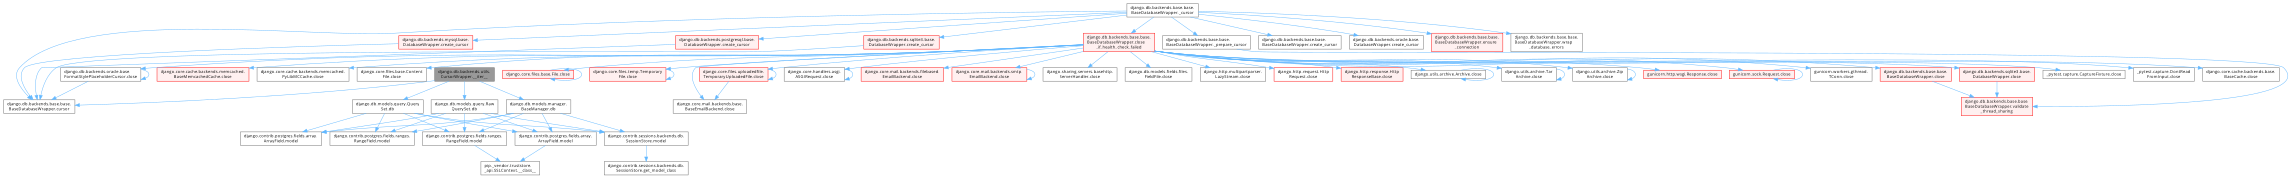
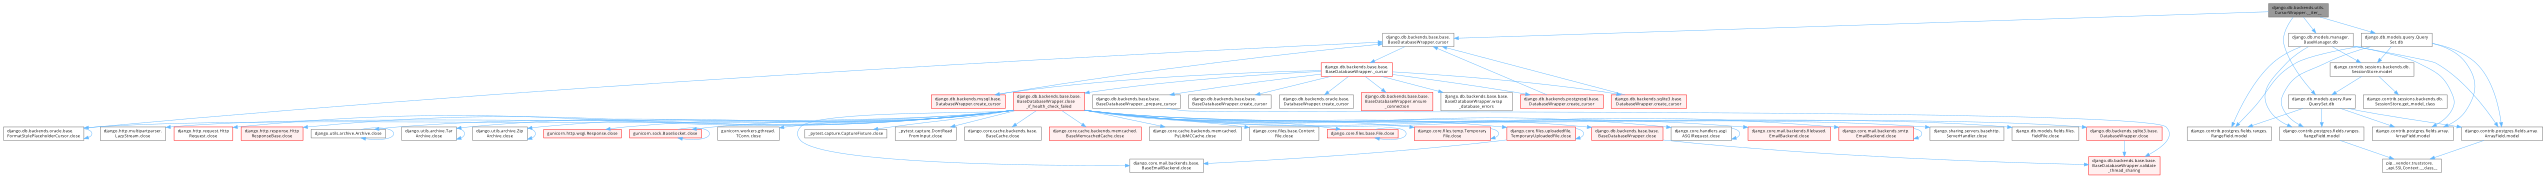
node "django.db.backends.base.base. BaseDatabaseWrapper._cursor": color grey40 -> red
edge "django.db.backends.base.base. BaseDatabaseWrapper._cursor" -> "django.db.backends.base.base. BaseDatabaseWrapper.cursor": reversed
node "gunicorn.sock.Request.close": label "gunicorn.sock.Request.close" -> "gunicorn.sock.BaseSocket.close"
edge "django.db.models.query.Raw QuerySet.db" -> "django.contrib.sessions.backends.db. SessionStore.model": reversed
